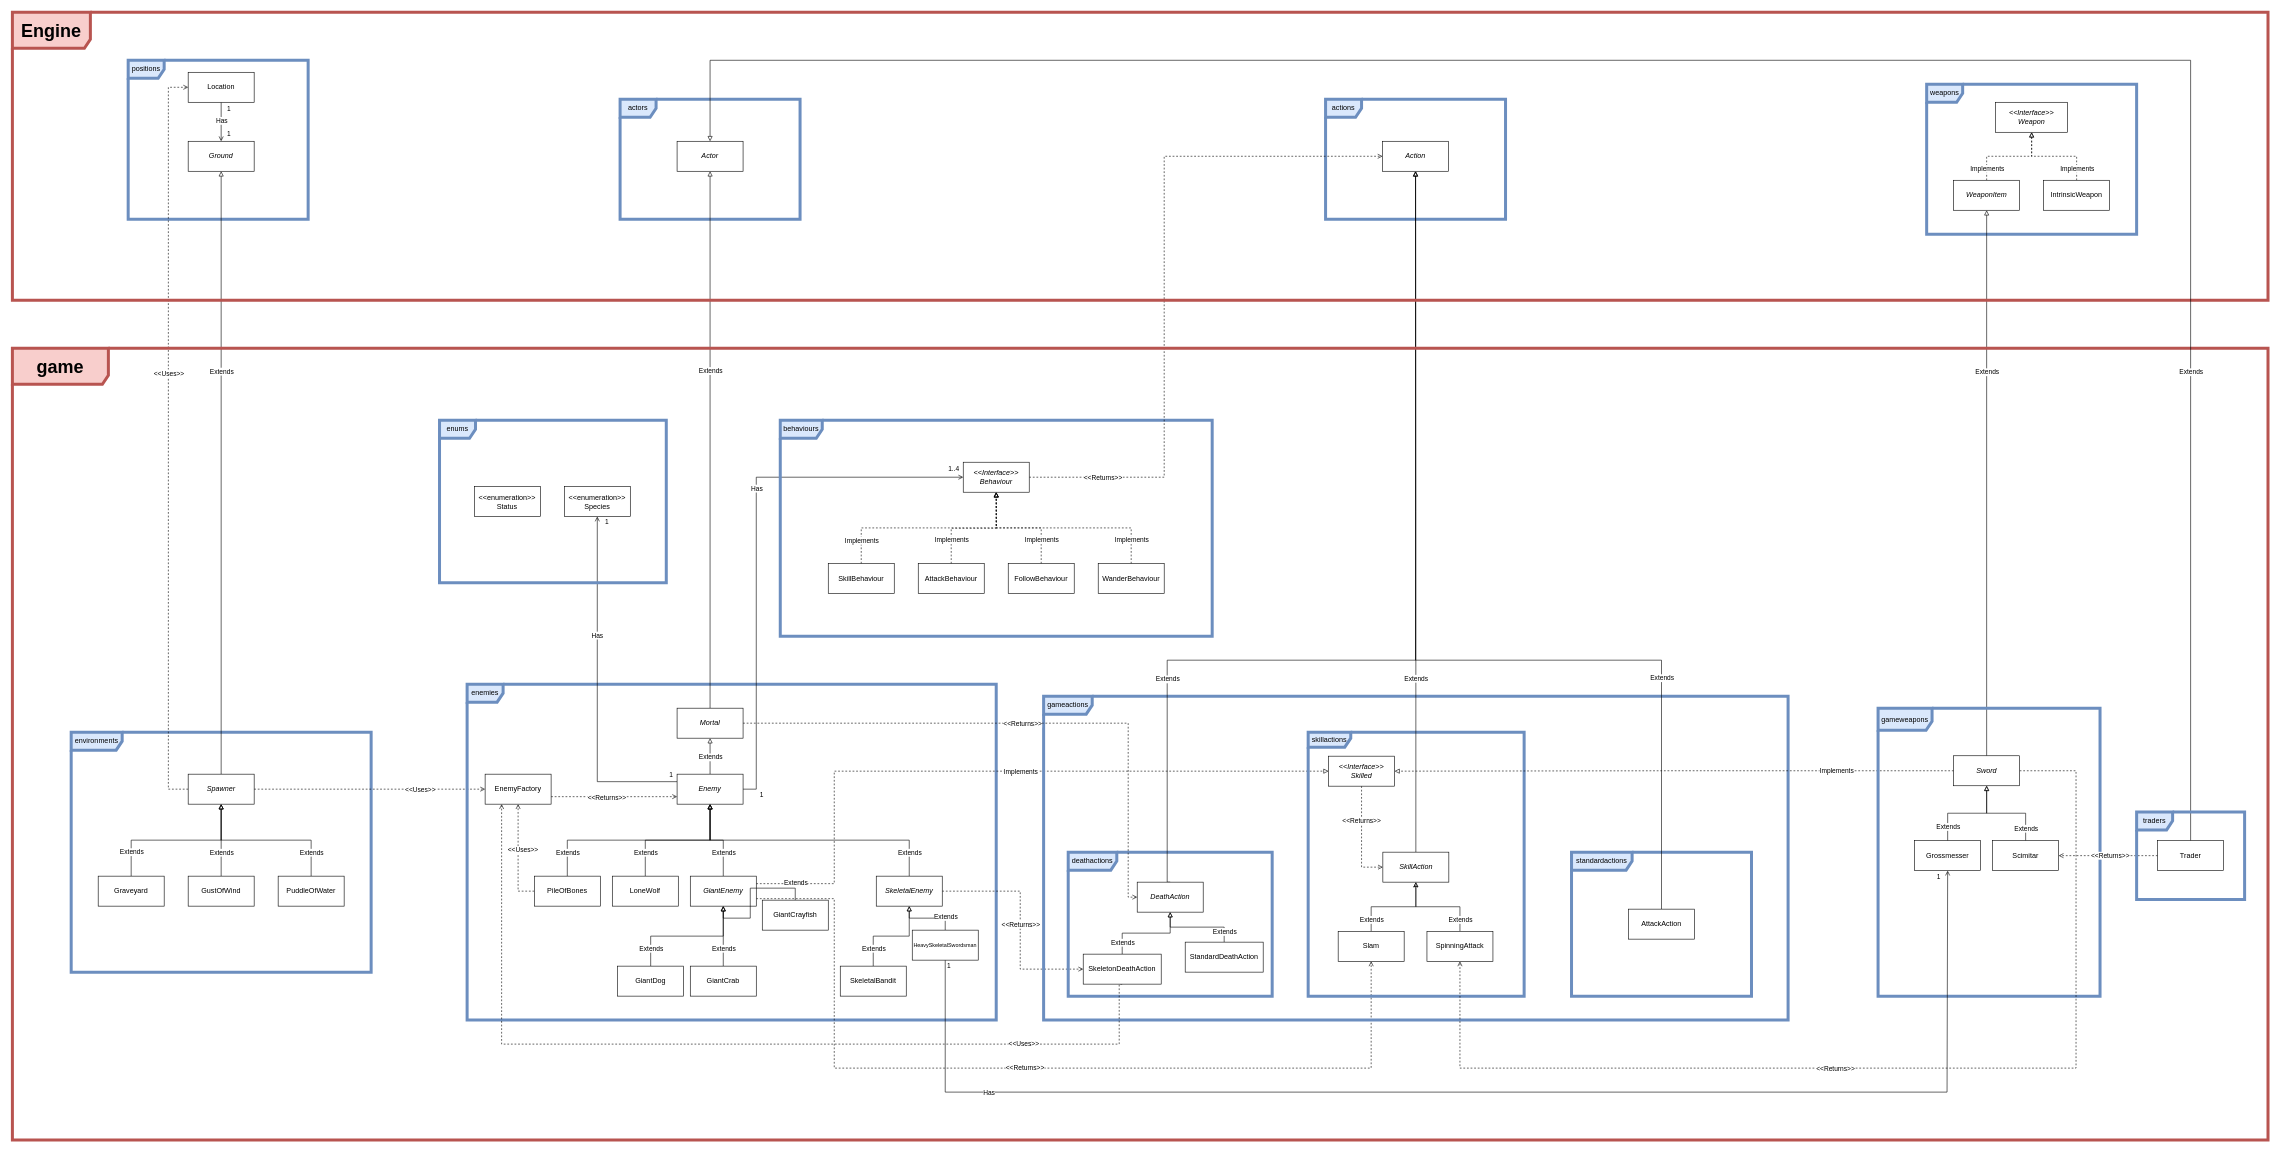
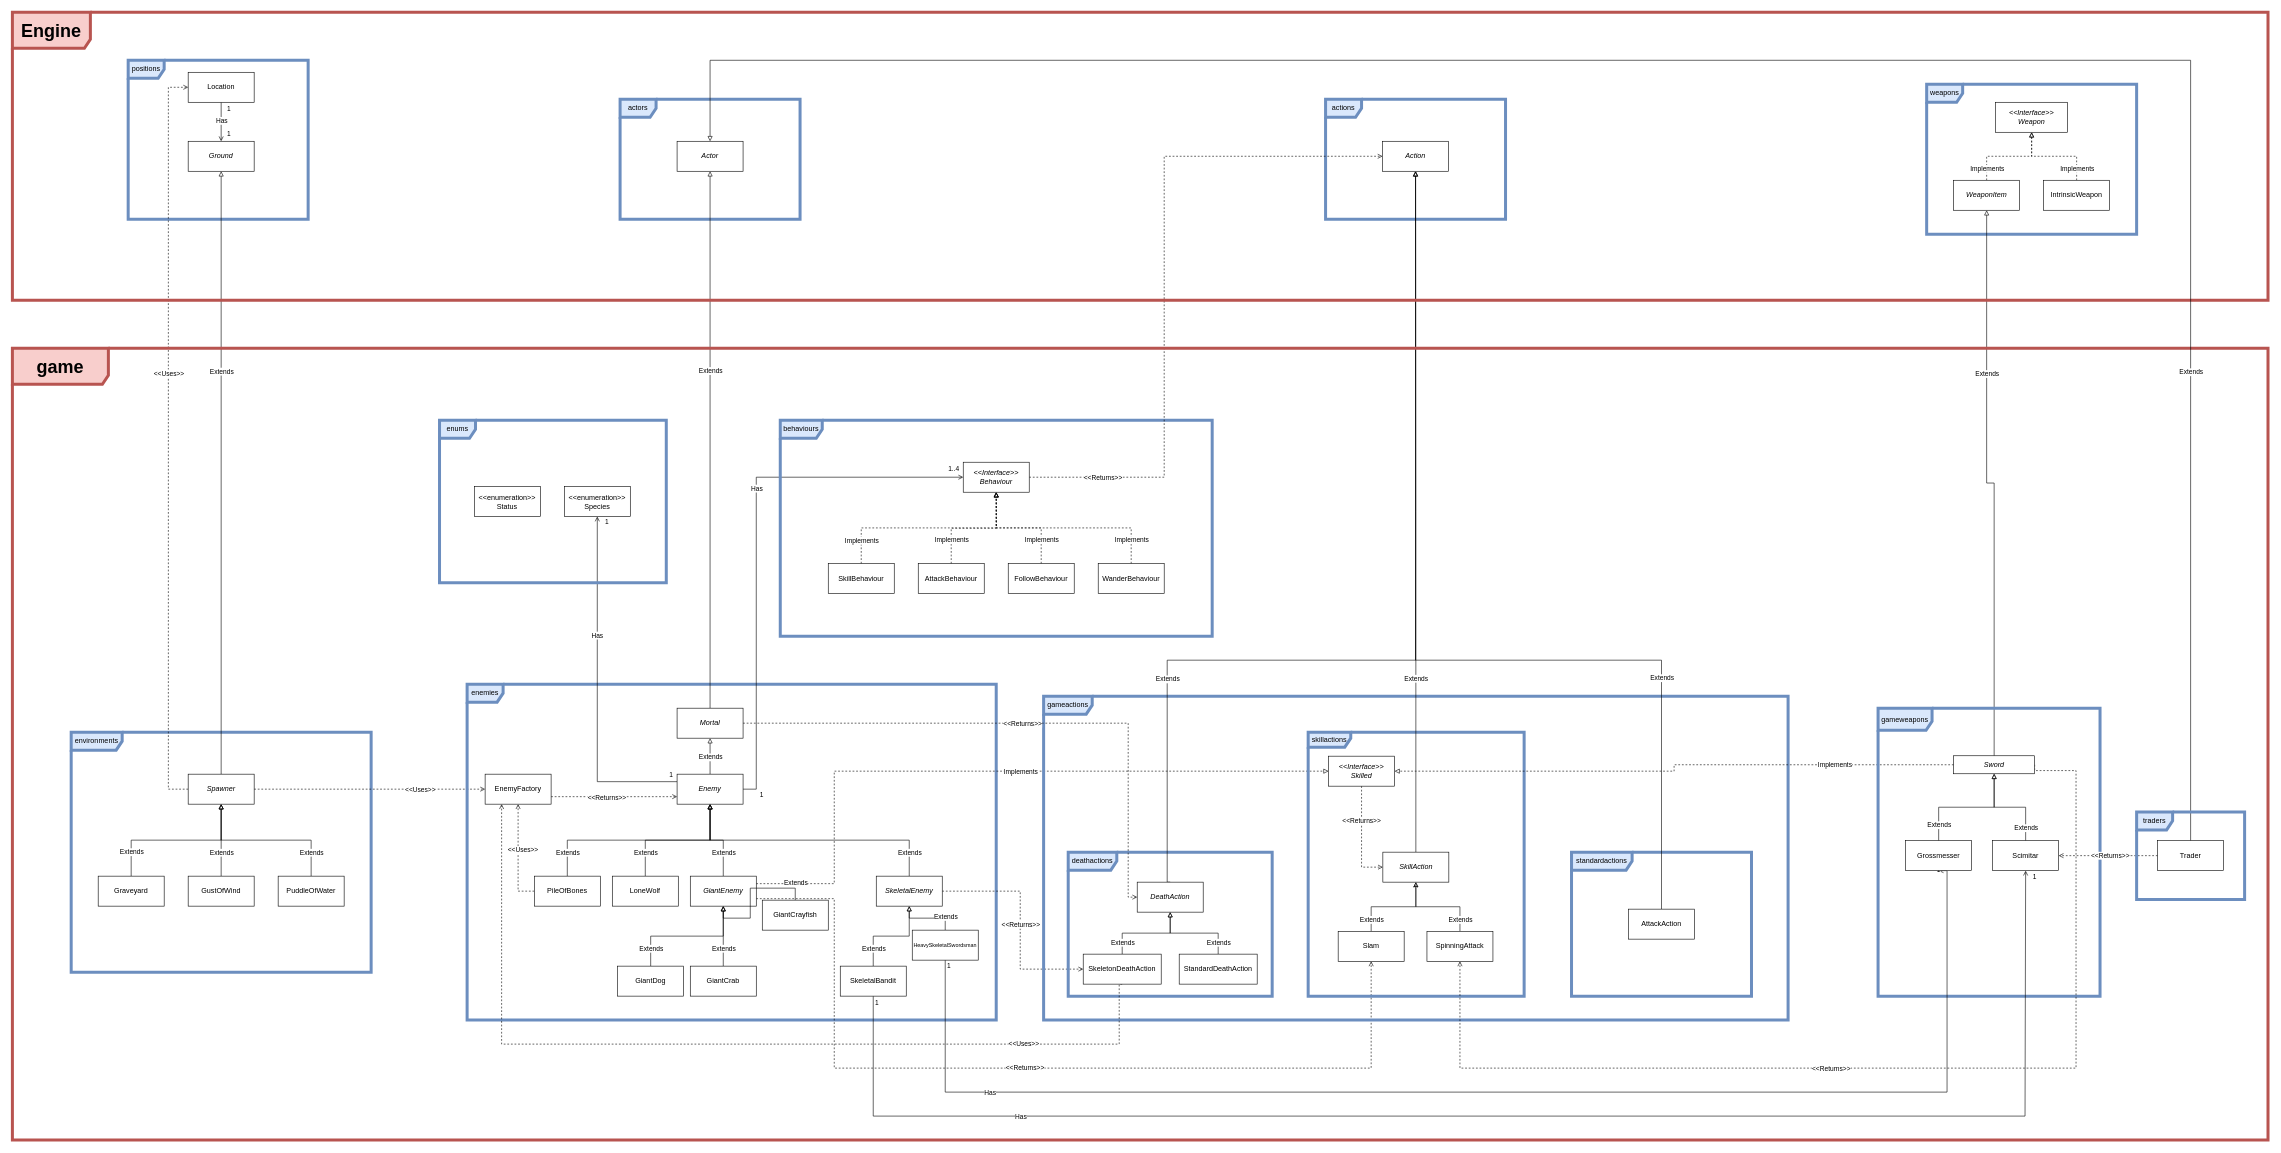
node "Sword": size 66x30 -> 81x18
node "Grossmesser": moved (1948, 856) -> (1939, 856)
node "StandardDeathAction": moved (1224, 957) -> (1218, 969)
edge "SkeletalBandit" -> "Scimitar": added, labels "1", "Has", "1"
